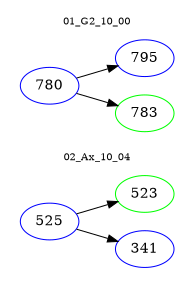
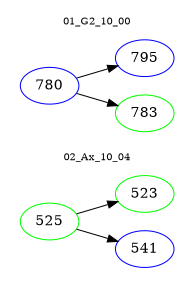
node "525": color blue -> green
node "341": label "341" -> "541"
